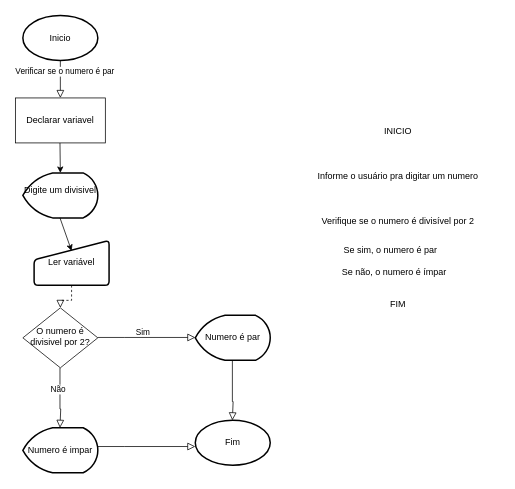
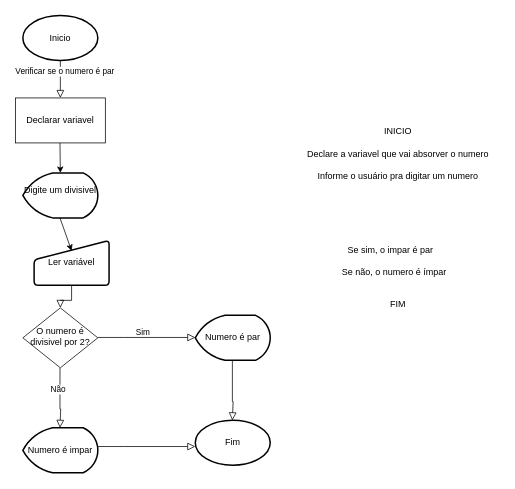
node "Declare a variavel que vai absorver o numero": added
node "Verifique se o numero é divisível por 2": removed
node "Se sim, o numero é par": label "Se sim, o numero é par" -> "Se sim, o impar é par"
edge "Ler variável" -> "O numero é divisivel por 2?": style dashed -> solid
